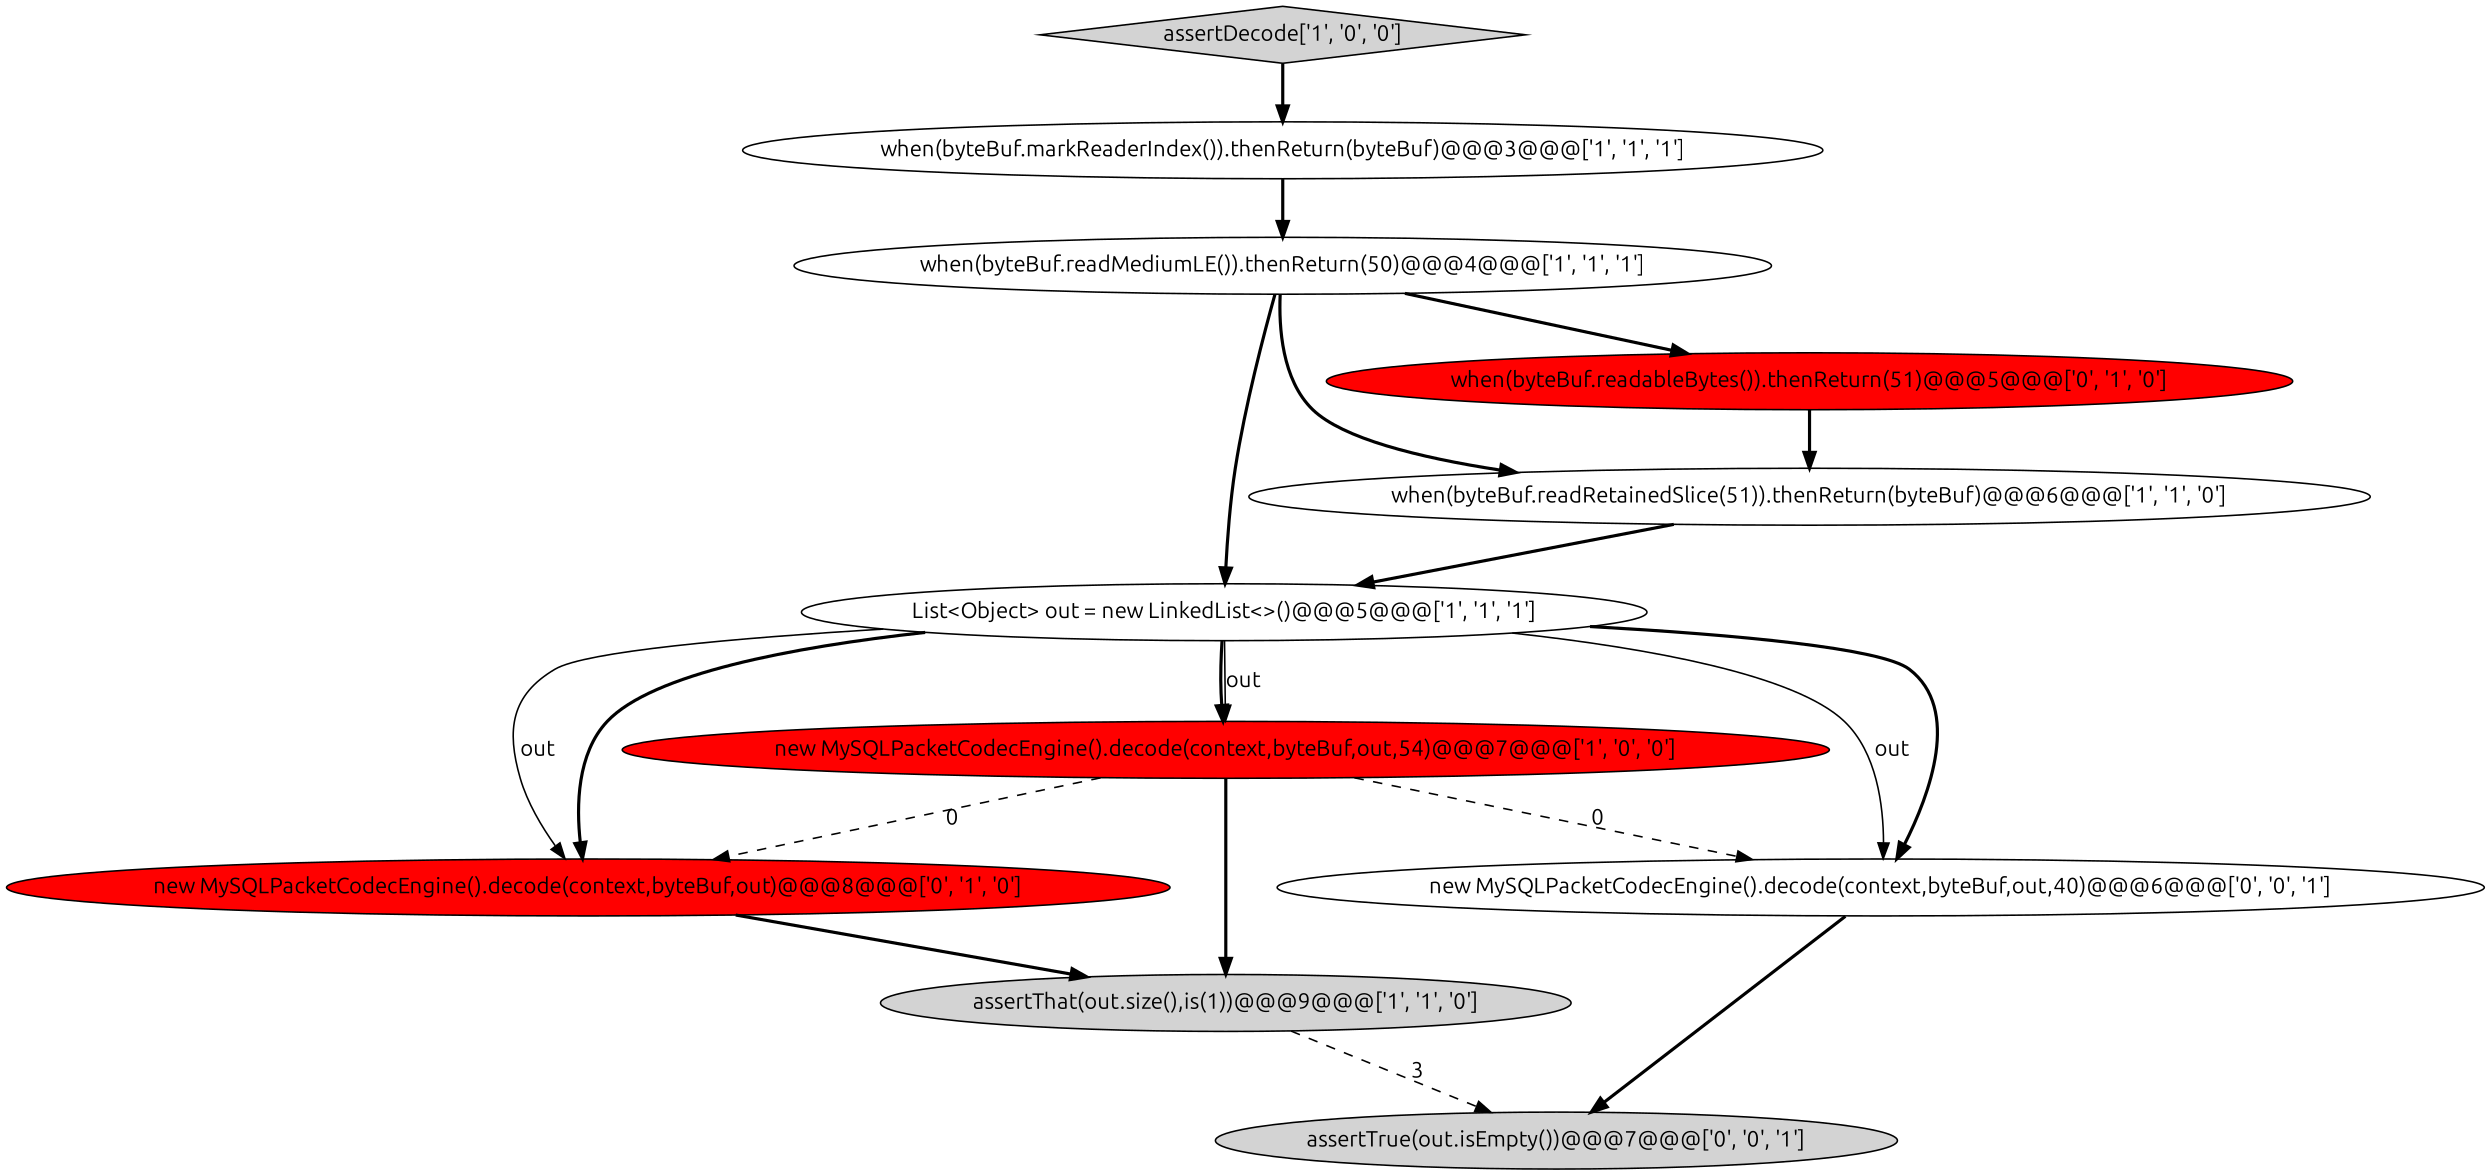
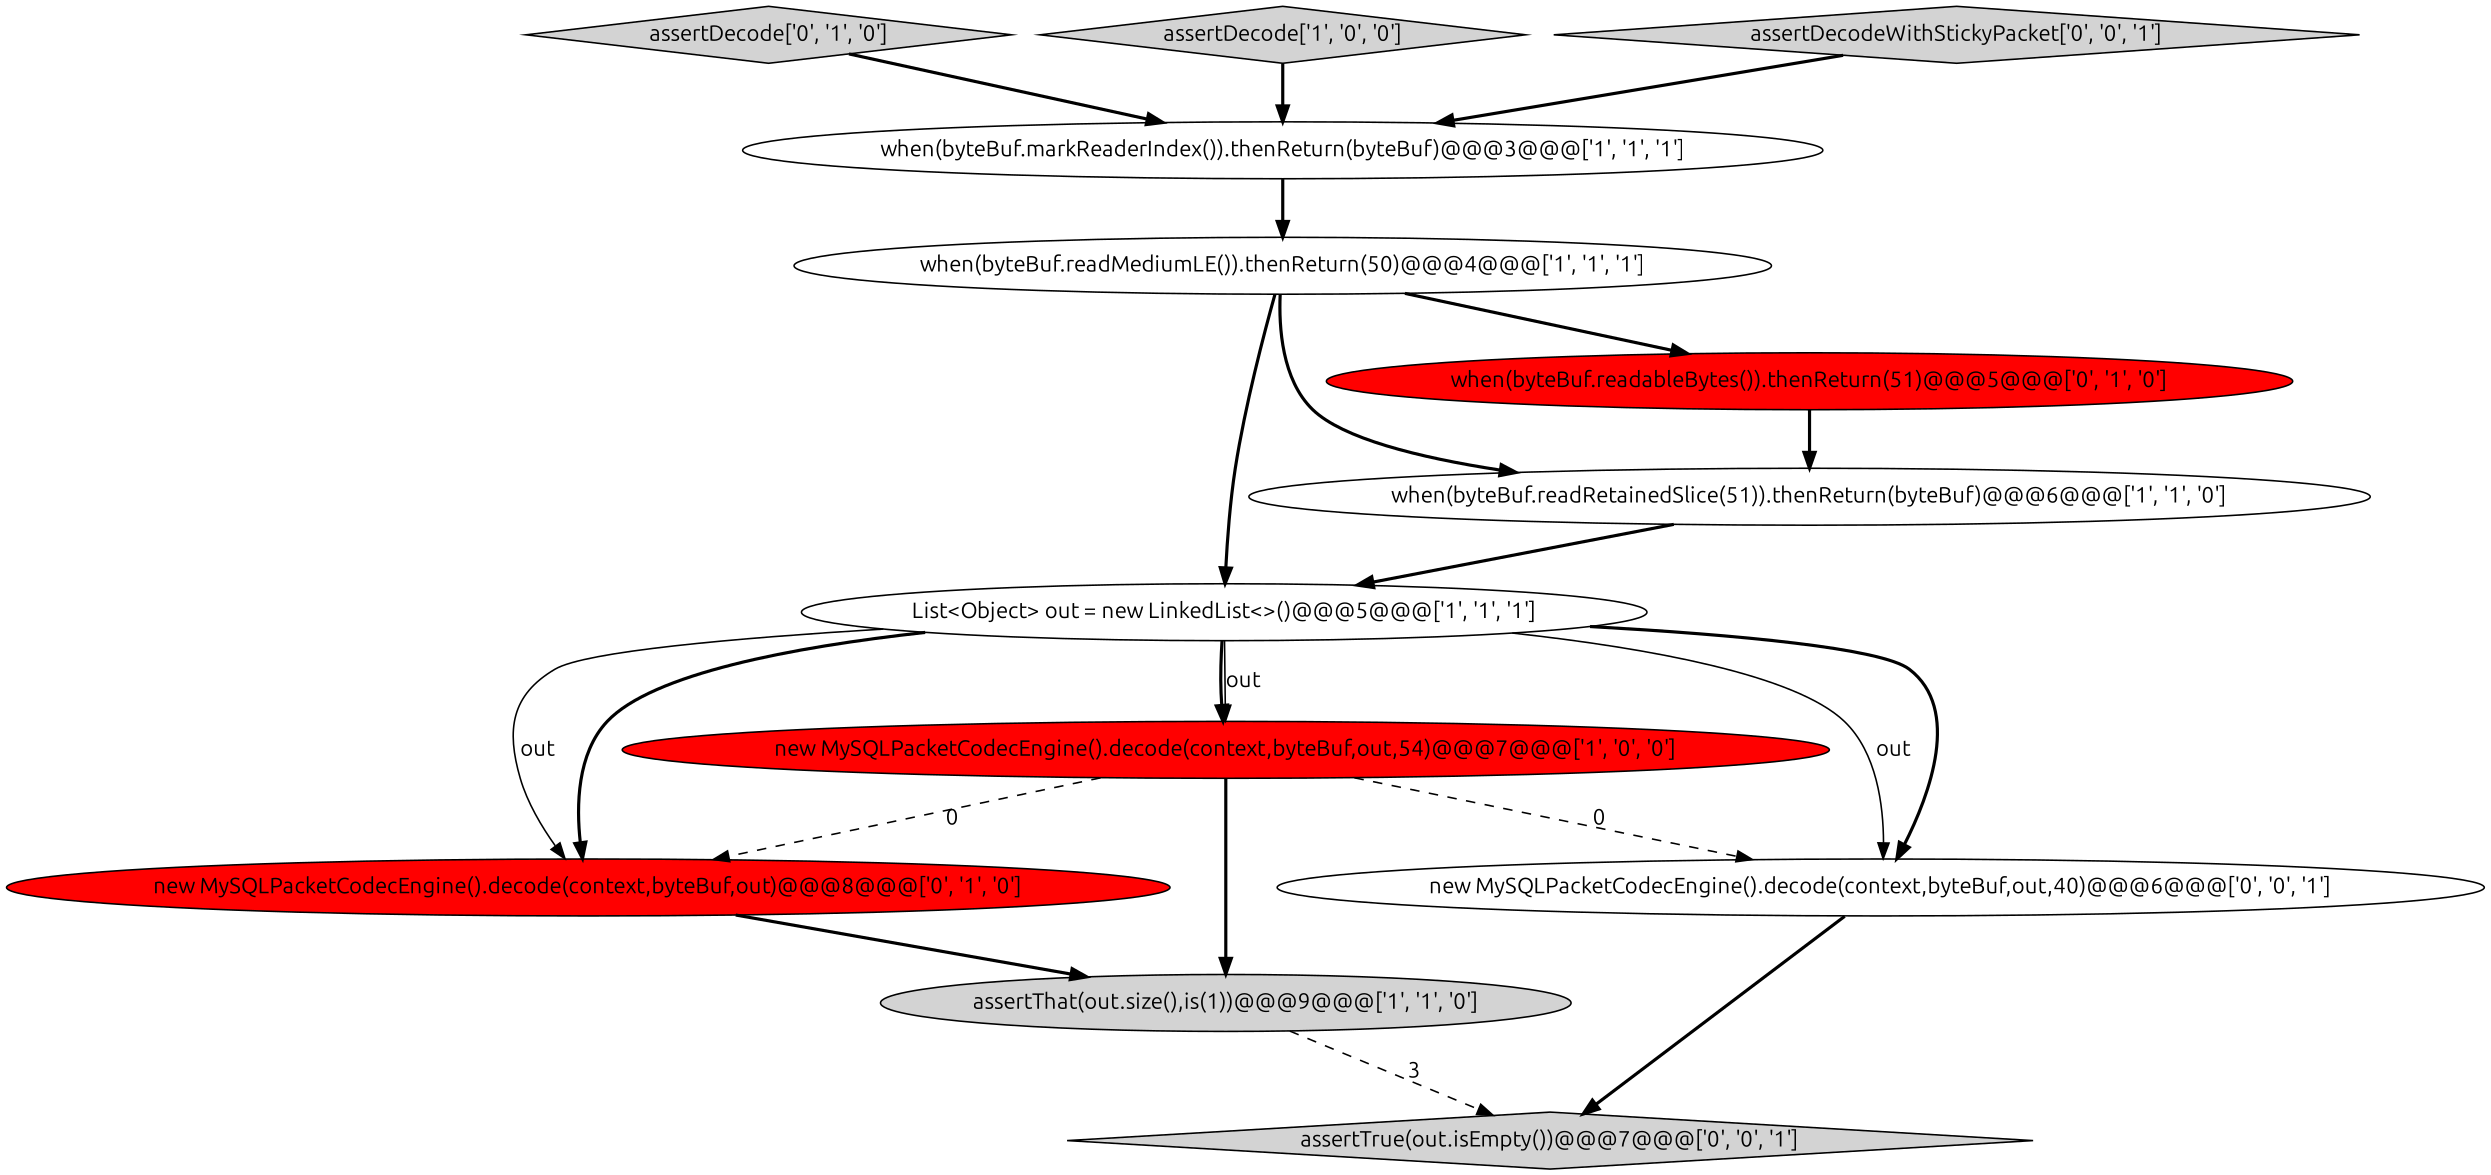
node "assertDecode['0', '1', '0']": added
node "assertDecodeWithStickyPacket['0', '0', '1']": added
node "assertTrue(out.isEmpty())@@@7@@@['0', '0', '1']": shape ellipse -> diamond
